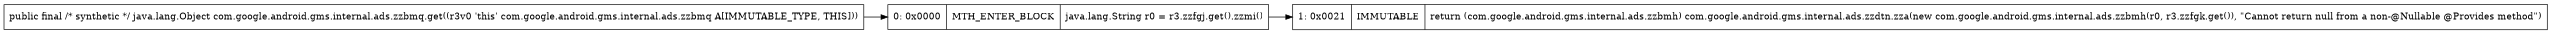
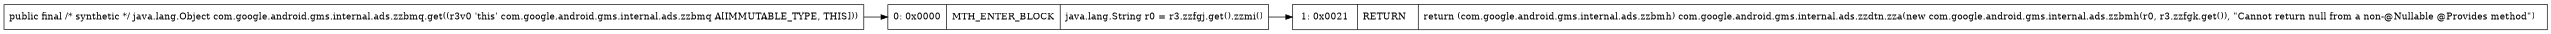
node "1: 0x0021": text "IMMUTABLE" -> "RETURN"
